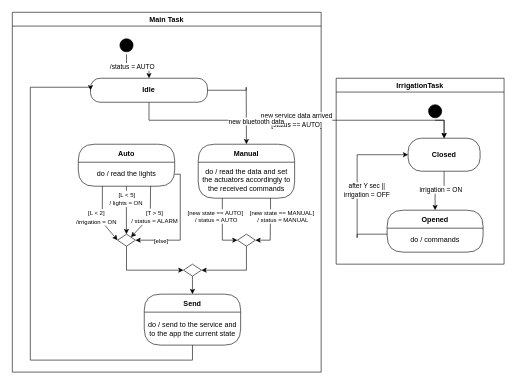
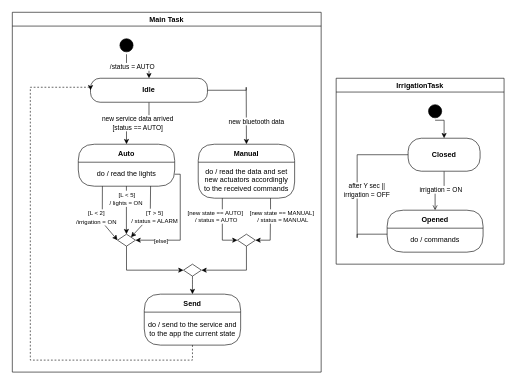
edge "Idle" -> "Closed": now "Idle" -> "Auto"
edge "do / commands" -> "Closed": arrowhead classic -> none
node "do / read the data and set the actuators accordingly to the received commands": label "do / read the data and set the actuators accordingly to the received commands" -> "do / read the data and set new actuators accordingly to the received commands"
edge "Closed" -> "Opened": arrowhead classic -> open
edge "do / send to the service and to the app the current state" -> "Idle": style solid -> dashed
